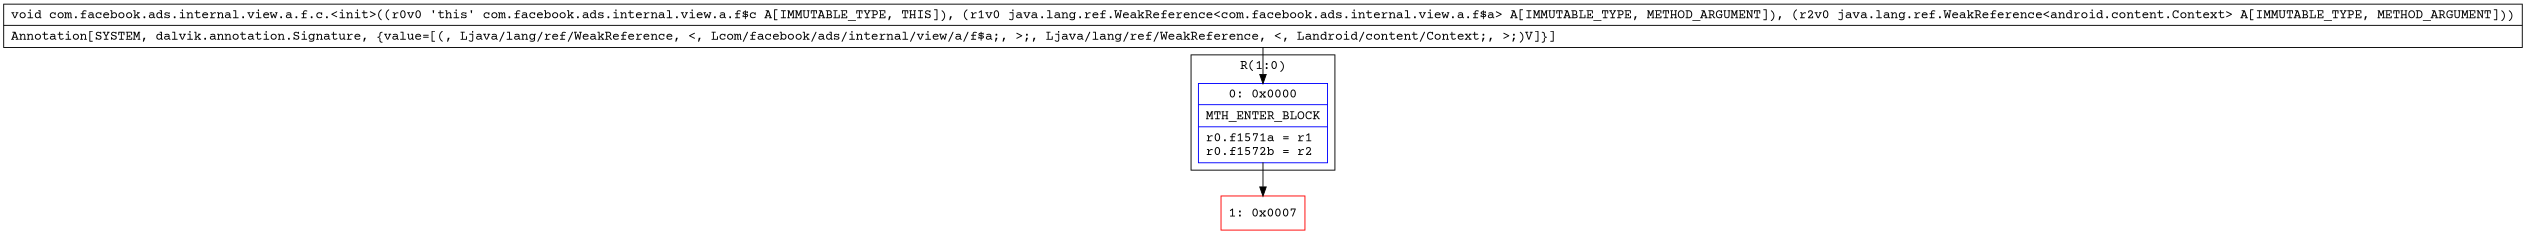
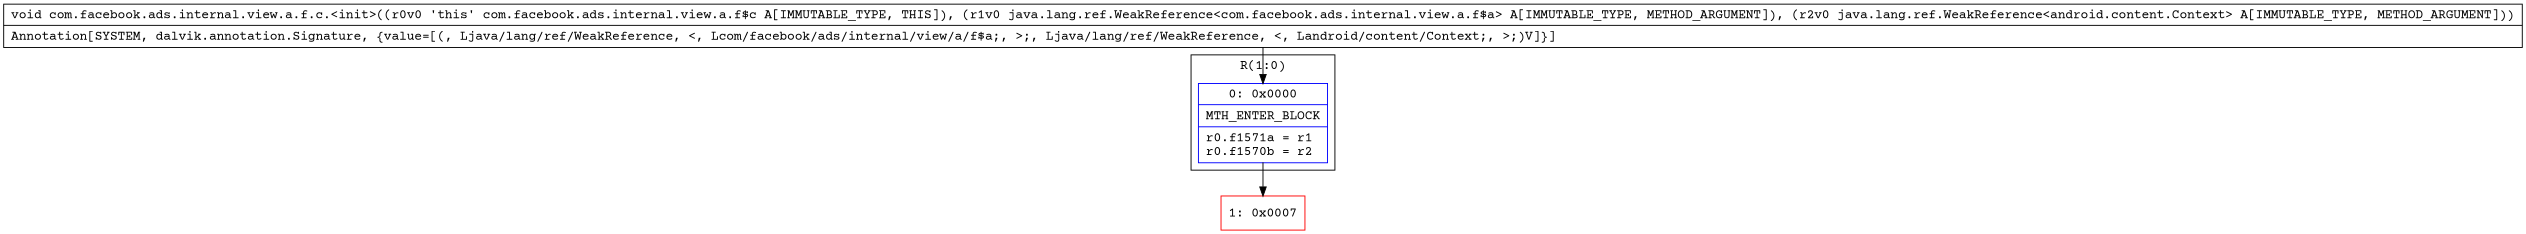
node "0: 0x0000": text "r0.f1572b = r2" -> "r0.f1570b = r2"
